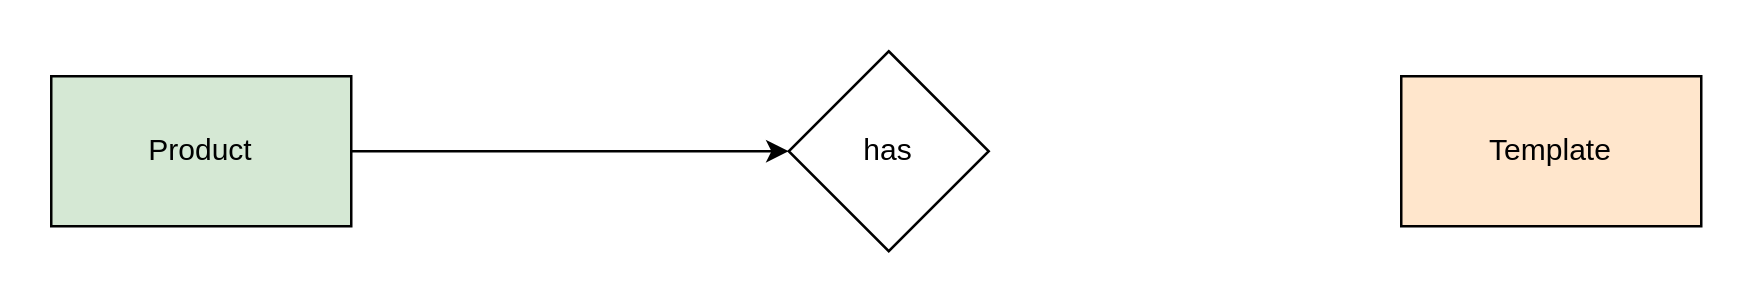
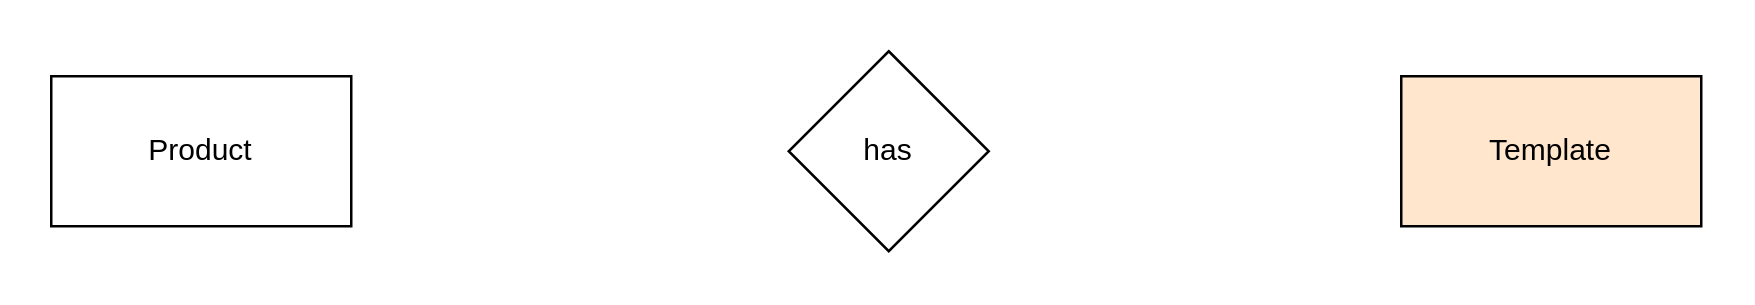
node "Product": fillcolor #d5e8d4 -> #ffffff
edge "Product" -> "has": removed
